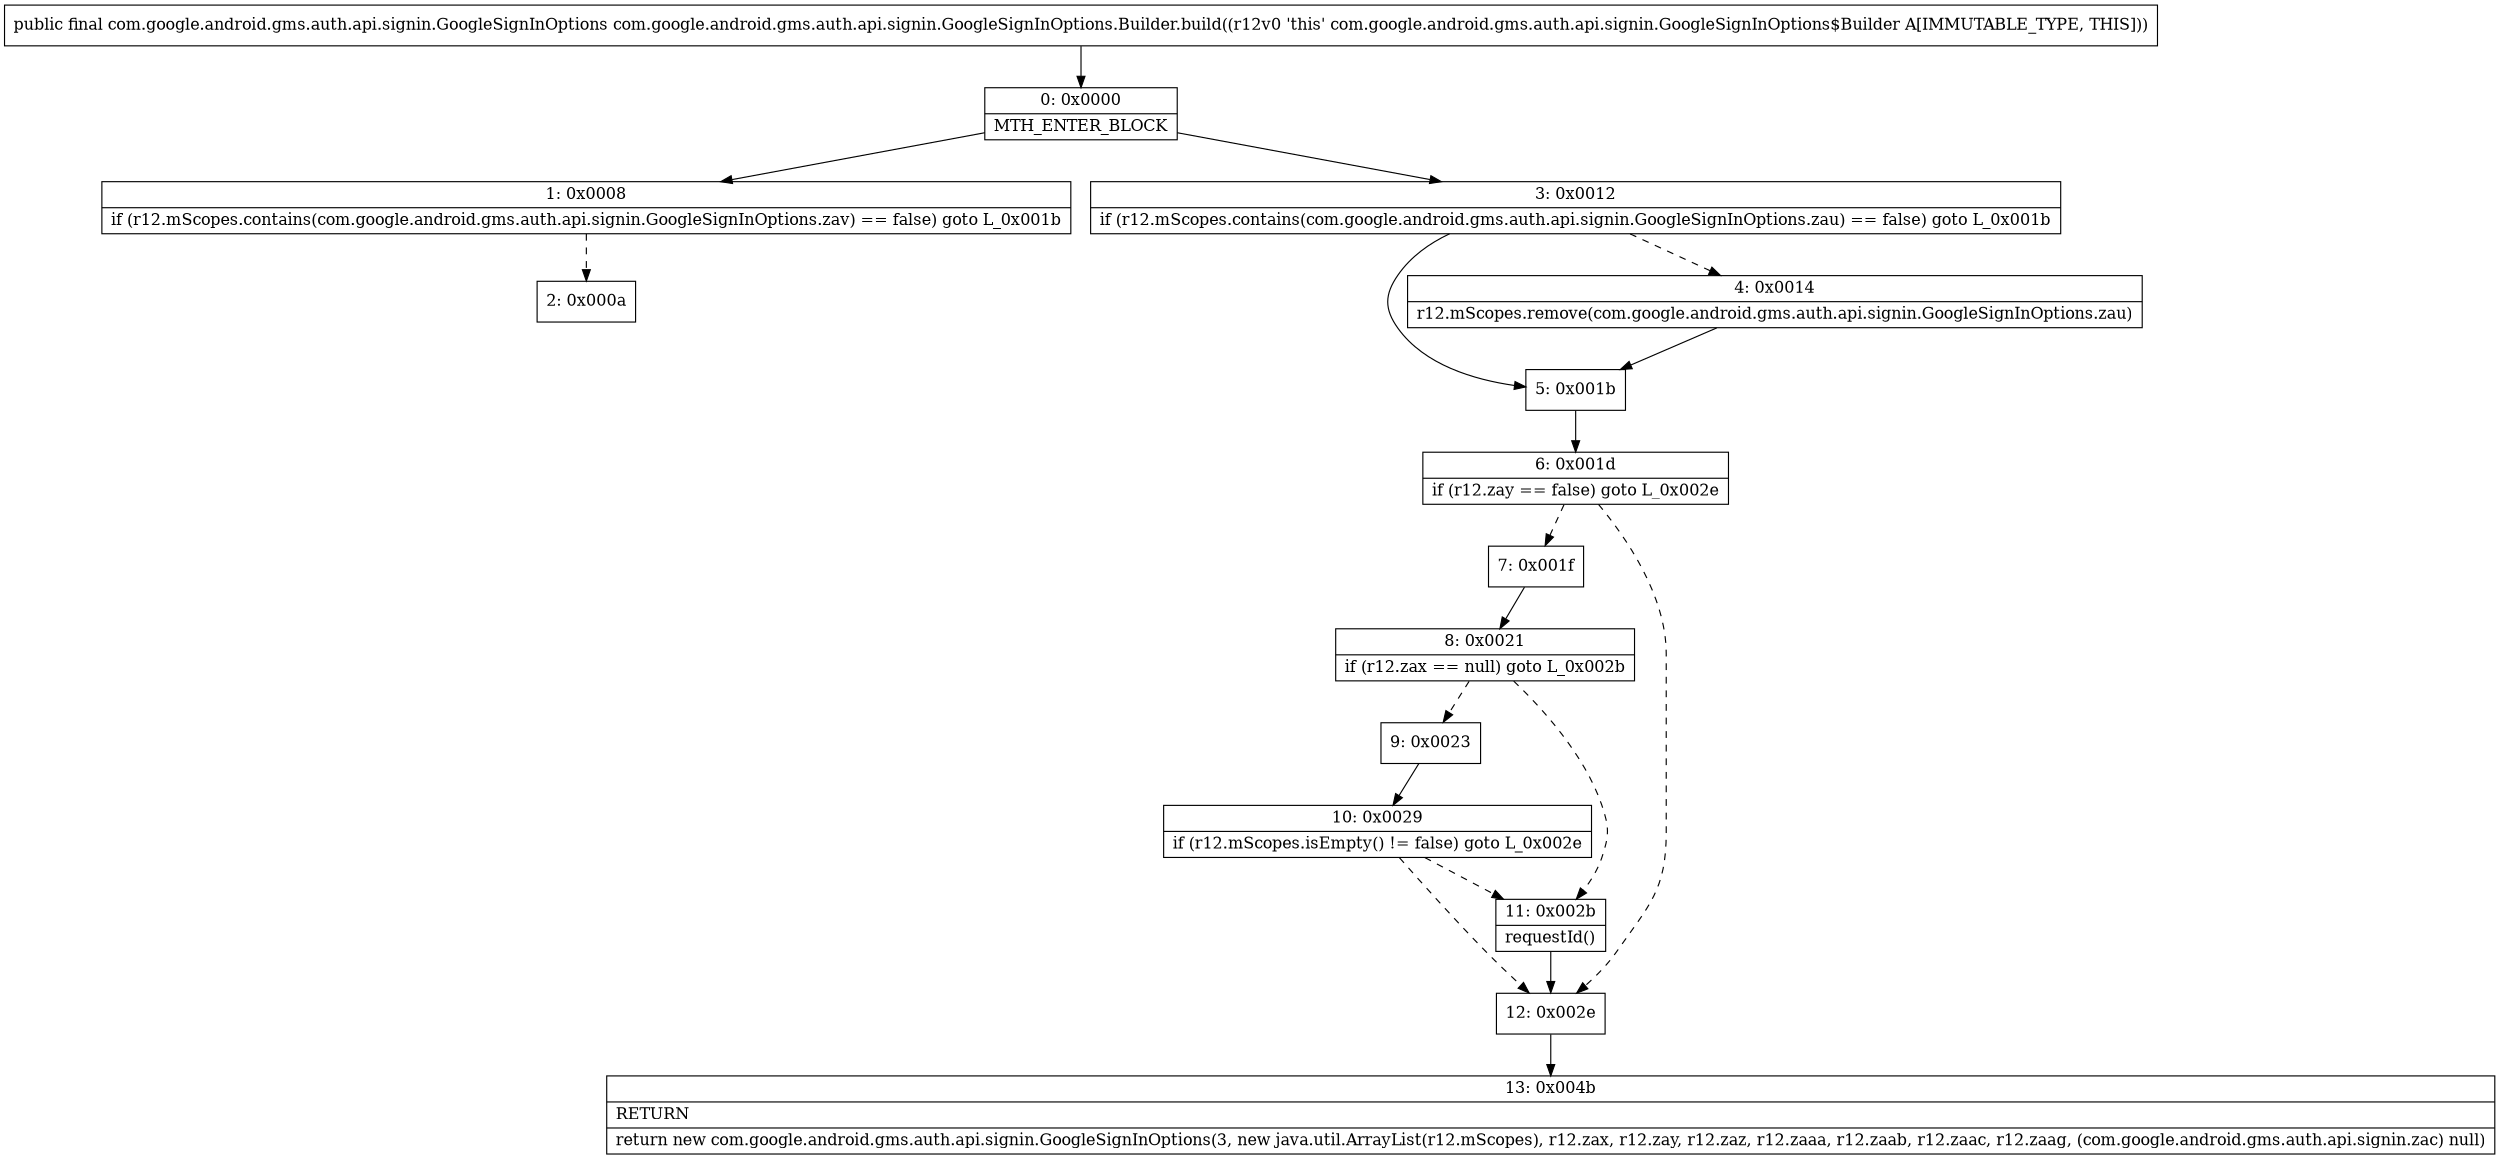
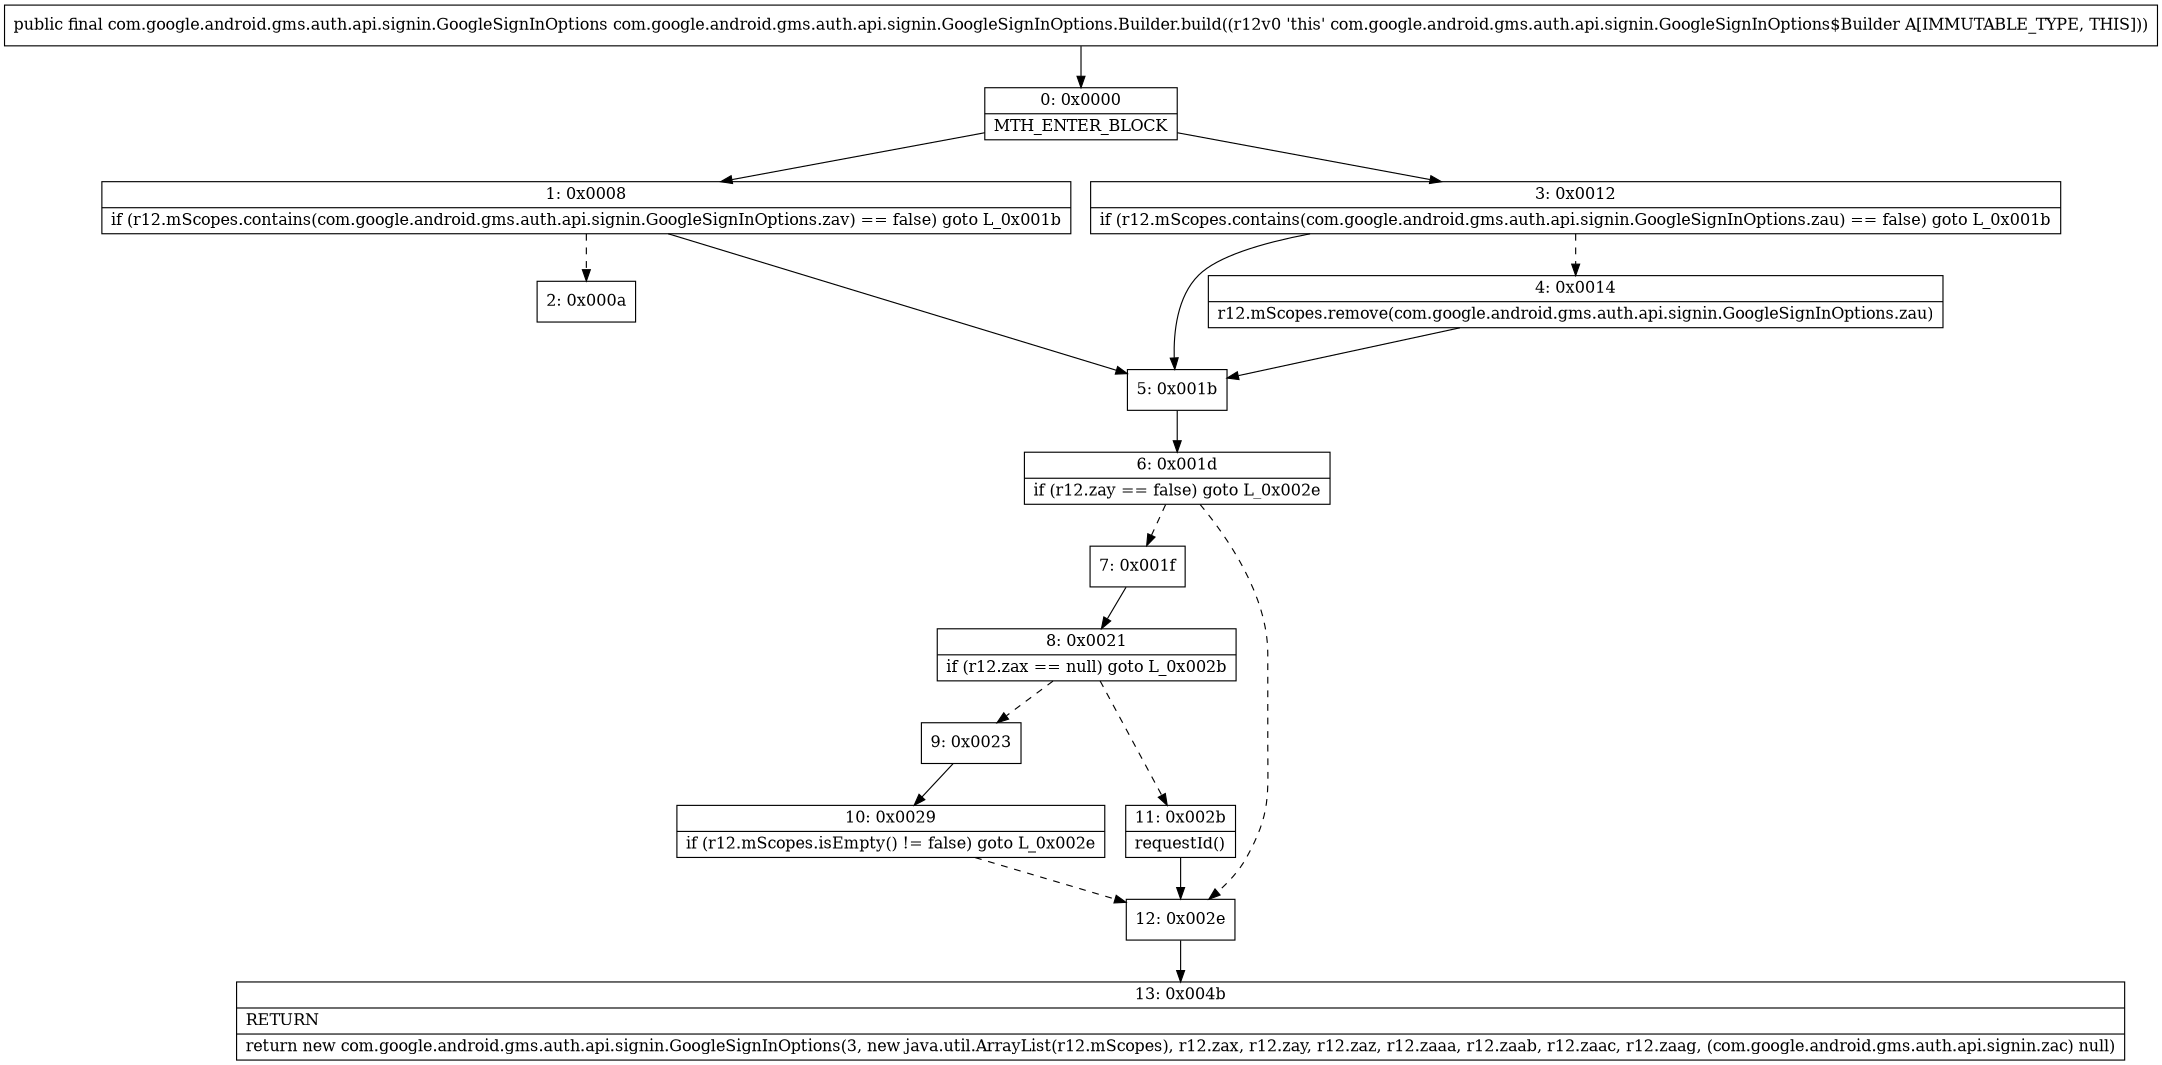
edge "1: 0x0008" -> "5: 0x001b": added
edge "10: 0x0029" -> "11: 0x002b": removed
